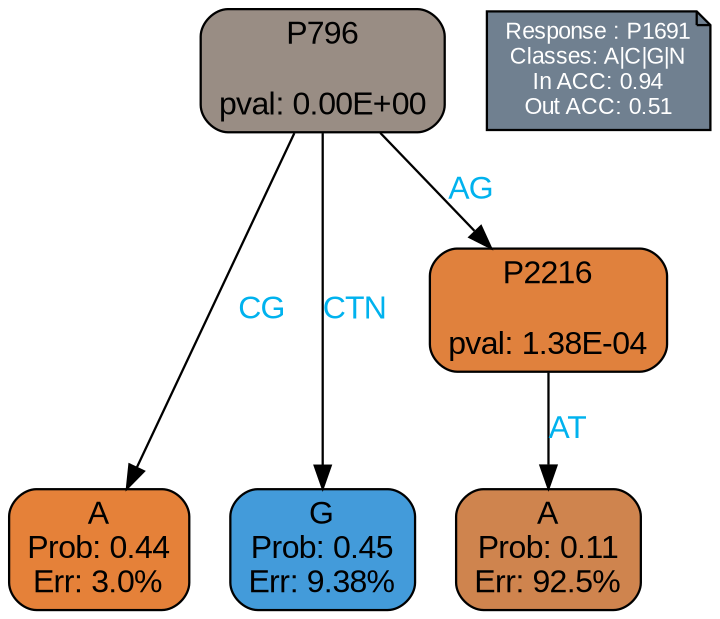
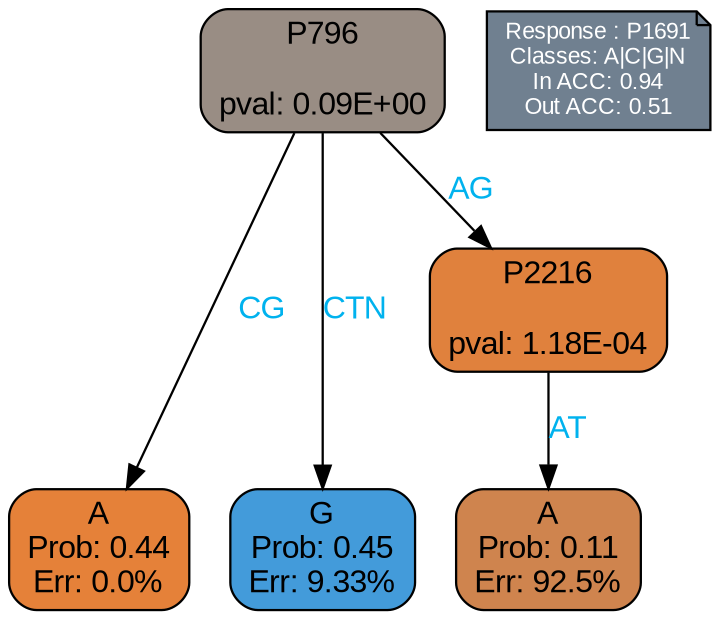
node "P796 pval: 0.00E+00": label "P796 pval: 0.00E+00" -> "P796 pval: 0.09E+00"
node "P2216 pval: 1.38E-04": label "P2216 pval: 1.38E-04" -> "P2216 pval: 1.18E-04"
node "A Prob: 0.44 Err: 3.0%": label "A Prob: 0.44 Err: 3.0%" -> "A Prob: 0.44 Err: 0.0%"
node "G Prob: 0.45 Err: 9.38%": label "G Prob: 0.45 Err: 9.38%" -> "G Prob: 0.45 Err: 9.33%"
